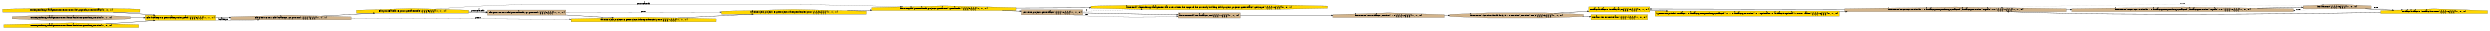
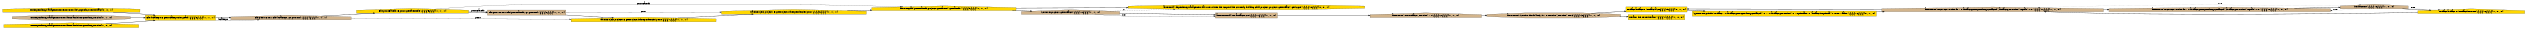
node "Set set = project1.getArtifacts()@@@10@@@['1', '1', '0']": shape box -> house
